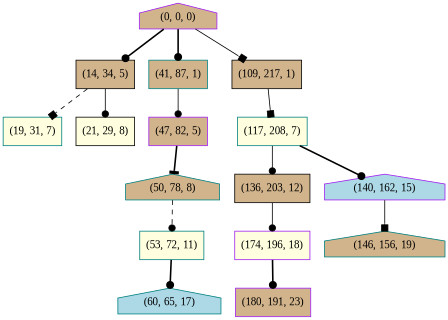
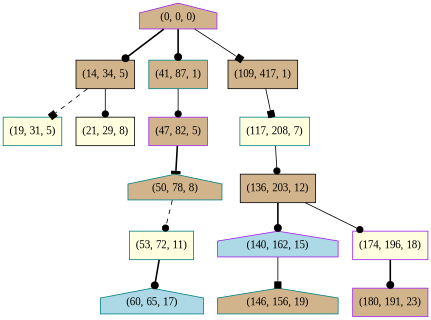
node "(109, 217, 1)": label "(109, 217, 1)" -> "(109, 417, 1)"
node "(19, 31, 7)": label "(19, 31, 7)" -> "(19, 31, 5)"
edge "(117, 208, 7)" -> "(140, 162, 15)": now "(136, 203, 12)" -> "(140, 162, 15)"
